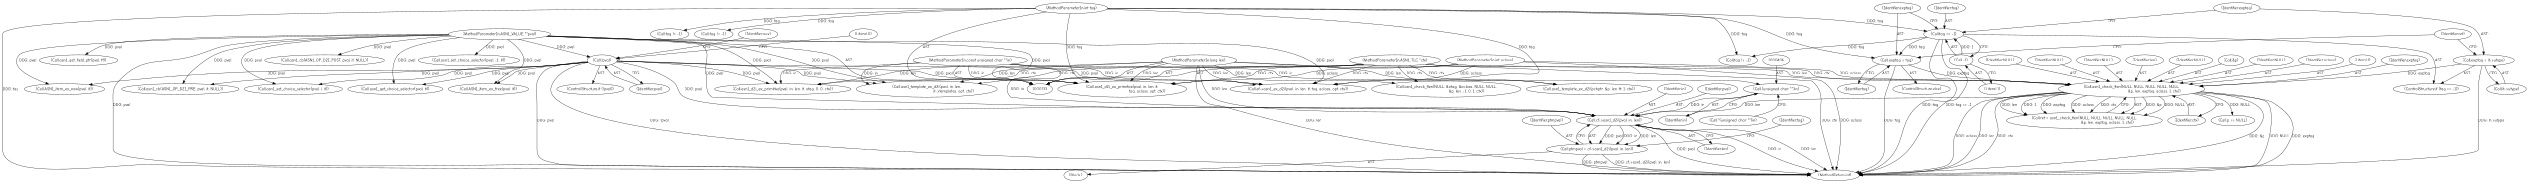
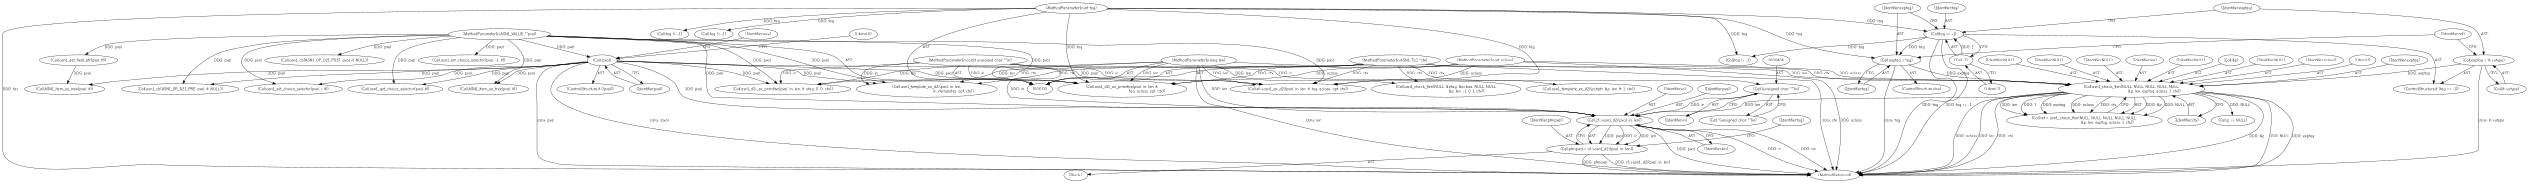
edge "(MethodParameterIn,ASN1_VALUE **pval)" -> "(Call,ASN1_item_ex_new(pval, it))": now "(Call,asn1_get_field_ptr(pval, tt))" -> "(Call,ASN1_item_ex_new(pval, it))"
edge "(MethodParameterIn,long len)" -> "(Call,asn1_template_ex_d2i(pchptr, &p, len, tt, 1, ctx))": removed, label "DDG: len"
edge "(Call,(unsigned char **)in)" -> "(Call,*(unsigned char **)in)": added, label "AST:"
edge "(MethodParameterIn,ASN1_VALUE **pval)" -> "(MethodReturn,int)": removed, label "DDG: pval"
